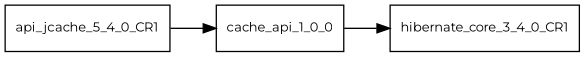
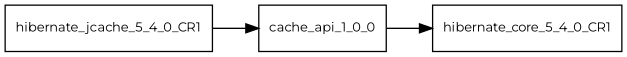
node "api_jcache_5_4_0_CR1": label "api_jcache_5_4_0_CR1" -> "hibernate_jcache_5_4_0_CR1"
node "hibernate_core_3_4_0_CR1": label "hibernate_core_3_4_0_CR1" -> "hibernate_core_5_4_0_CR1"
